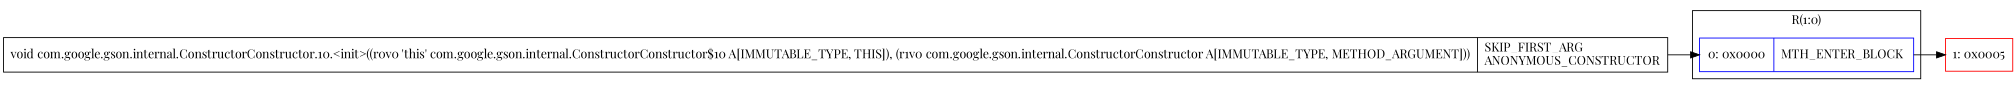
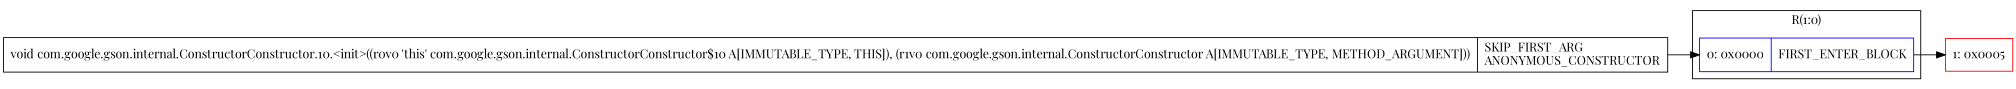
node "0: 0x0000": text "MTH_ENTER_BLOCK" -> "FIRST_ENTER_BLOCK"
